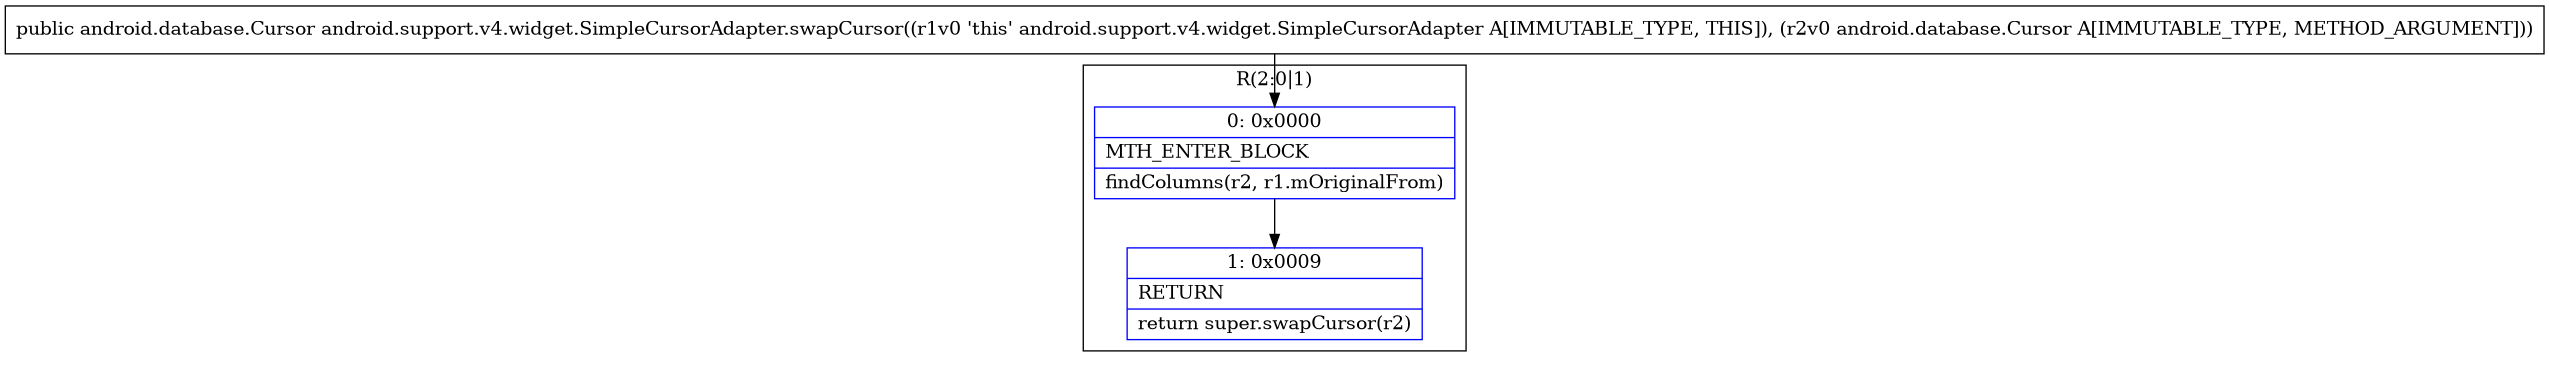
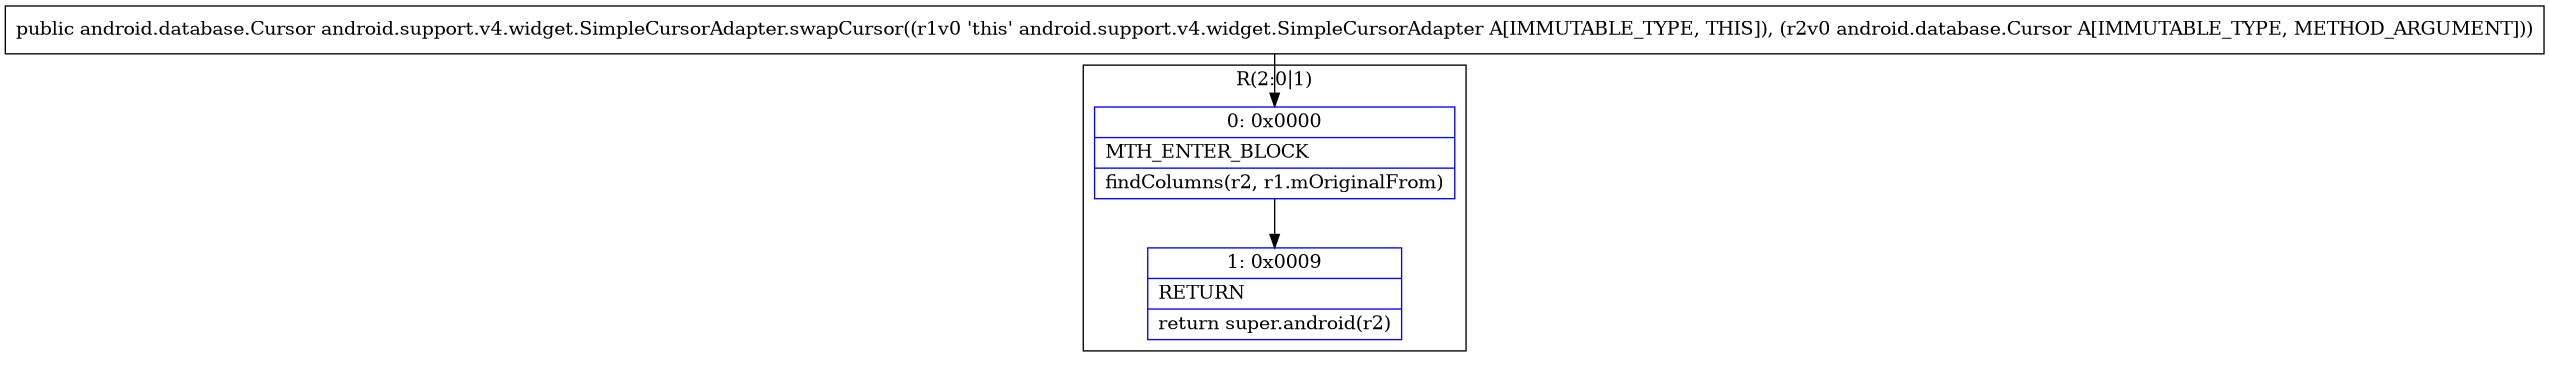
node "1: 0x0009": text "return super.swapCursor(r2)" -> "return super.android(r2)"
